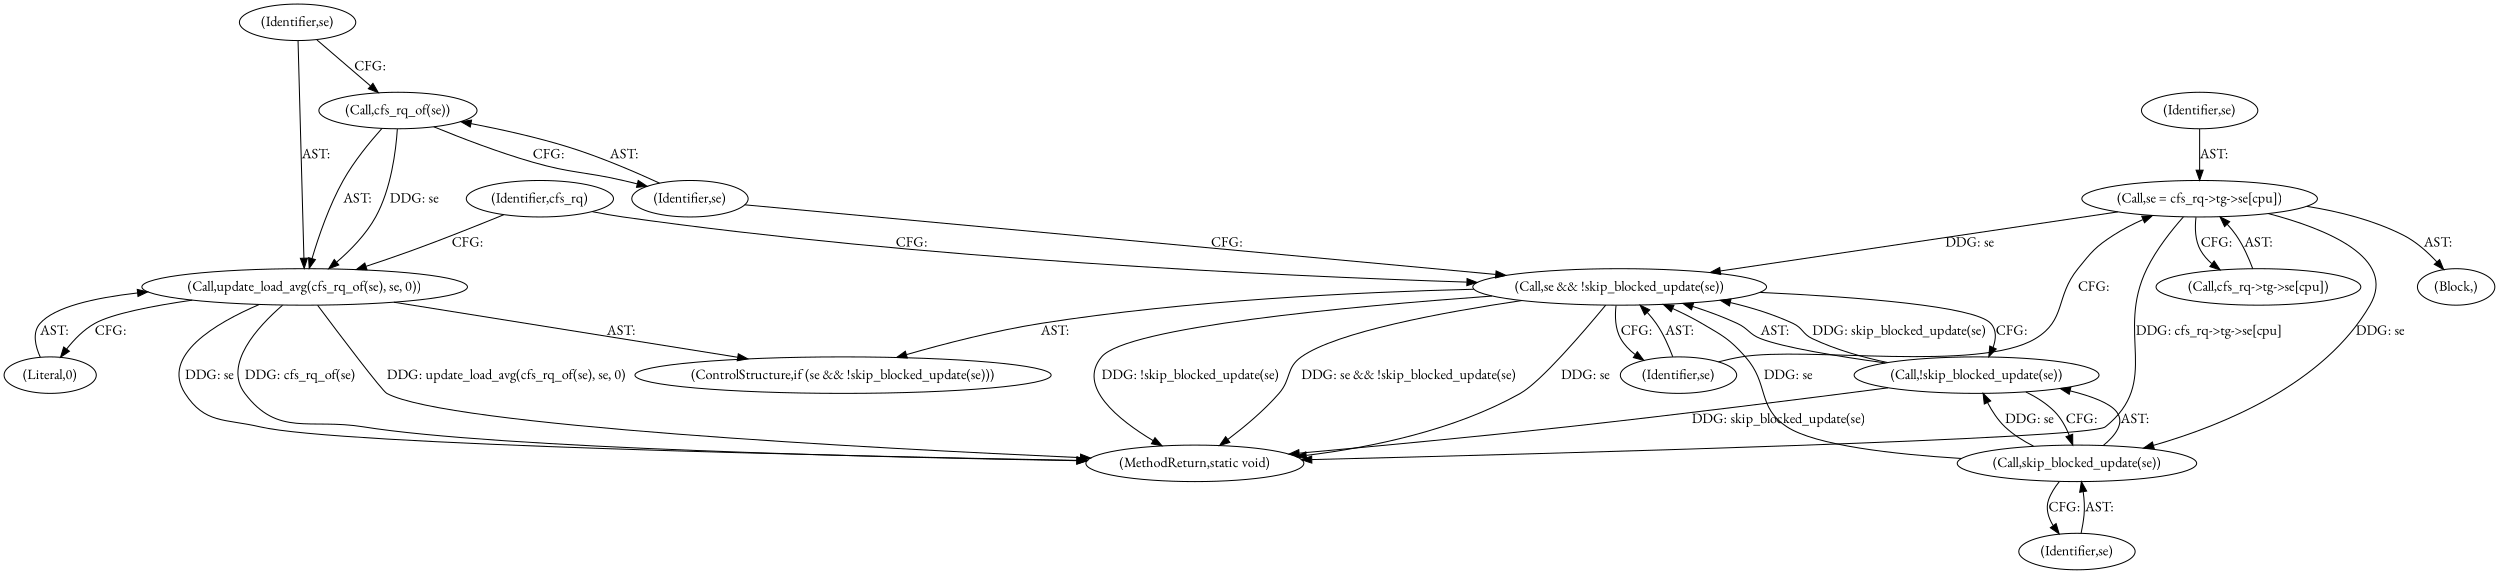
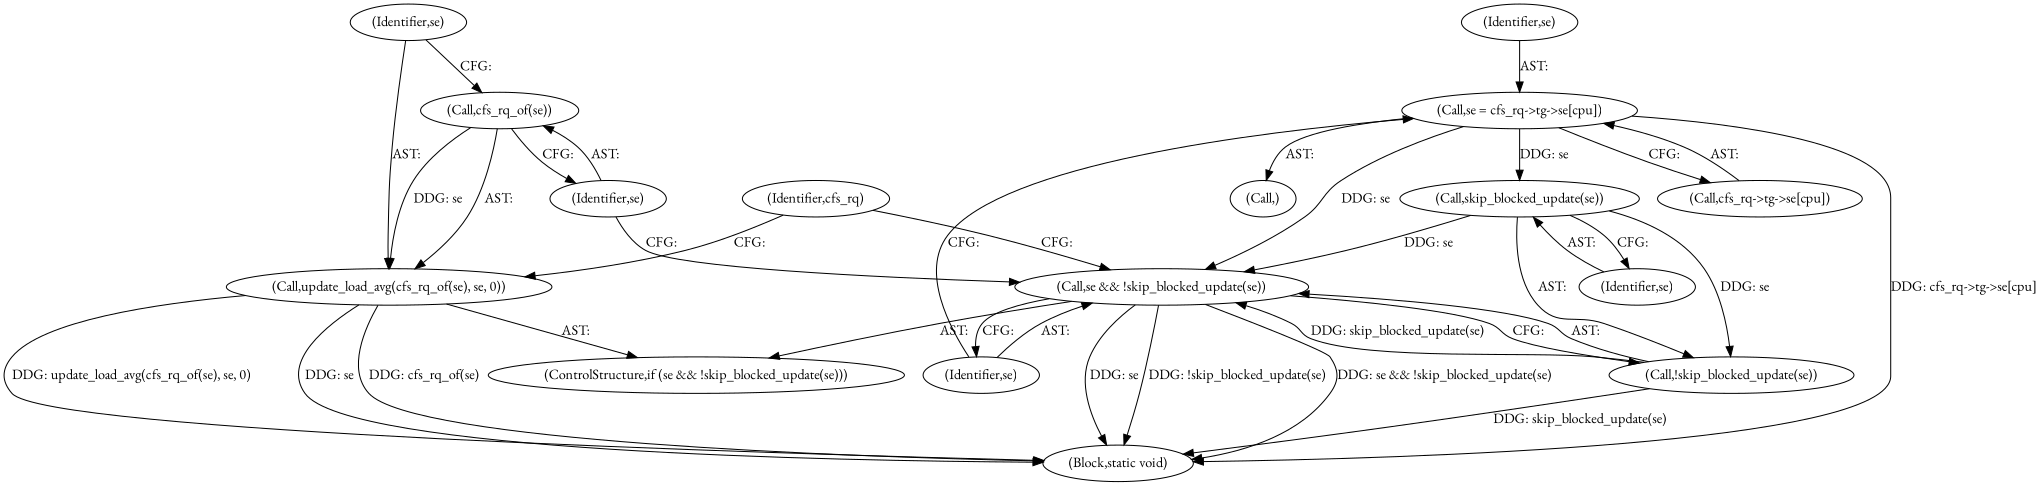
node "(Block,)": label "(Block,)" -> "(Call,)"
node "(Literal,0)": removed
edge "(Call,!skip_blocked_update(se))" -> "(Call,skip_blocked_update(se))": removed, label "CFG:"
node "(MethodReturn,static void)": label "(MethodReturn,static void)" -> "(Block,static void)"
